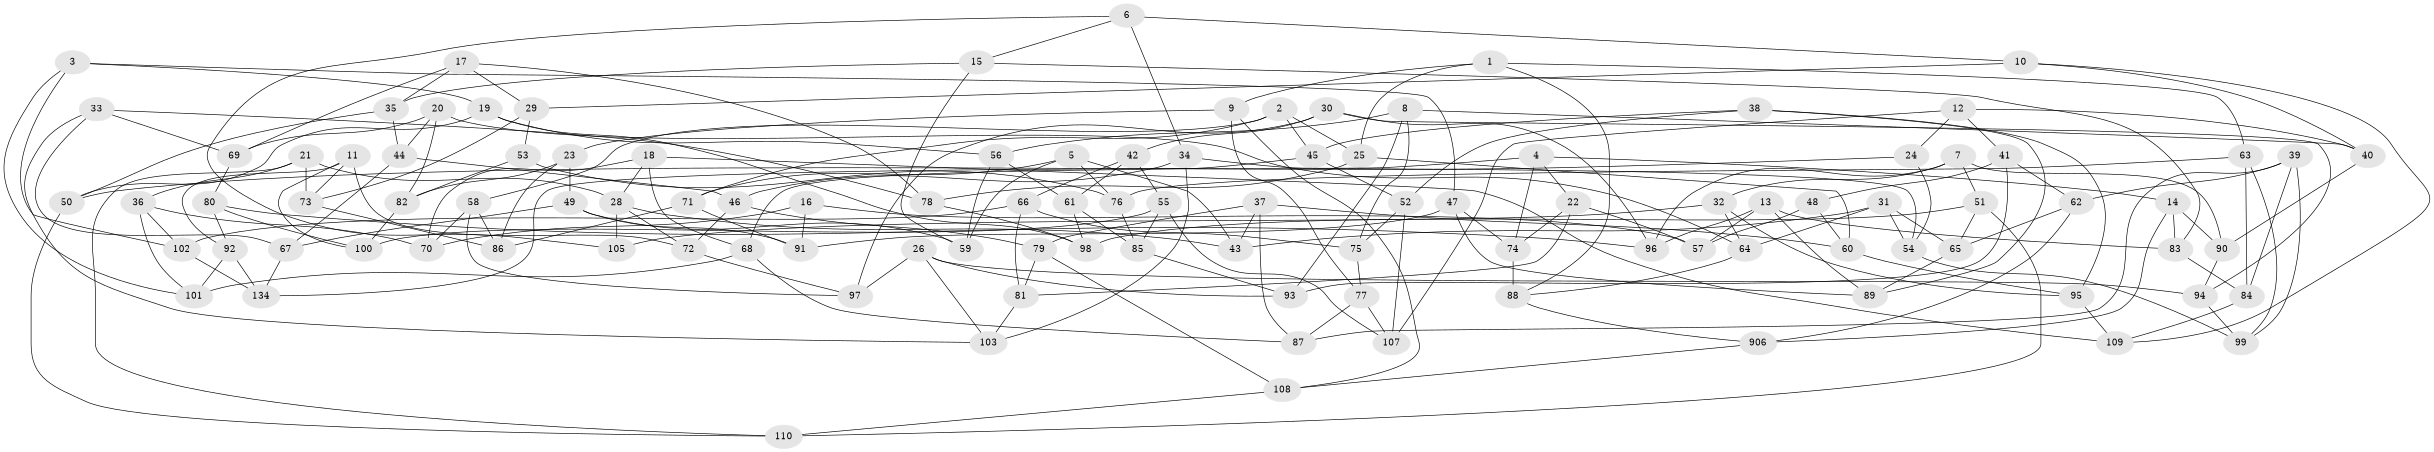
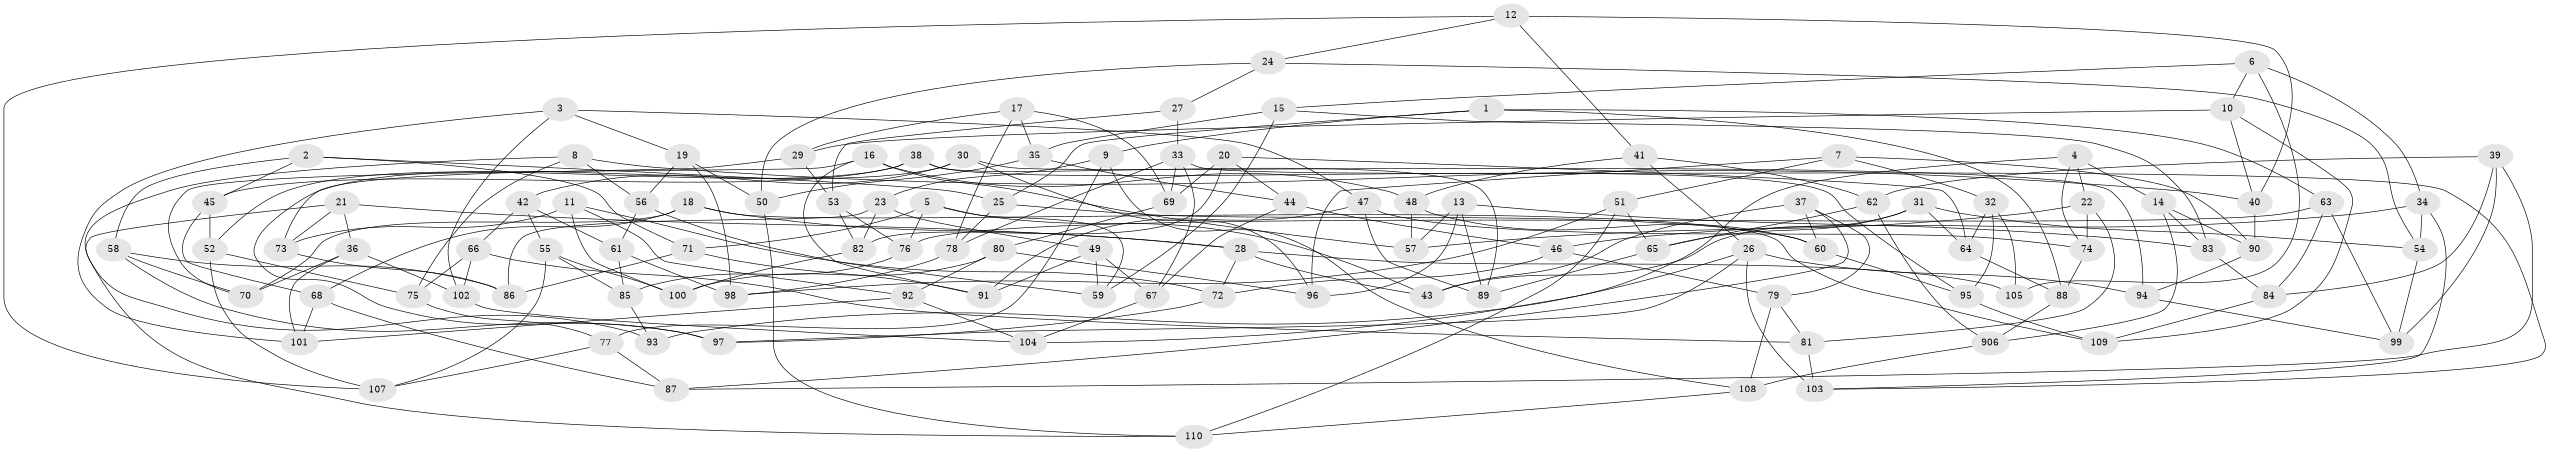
node "27": added
edge "16" -- "48": added
edge "41" -- "93": now "41" -- "26"
node "134": label "134" -> "104"
